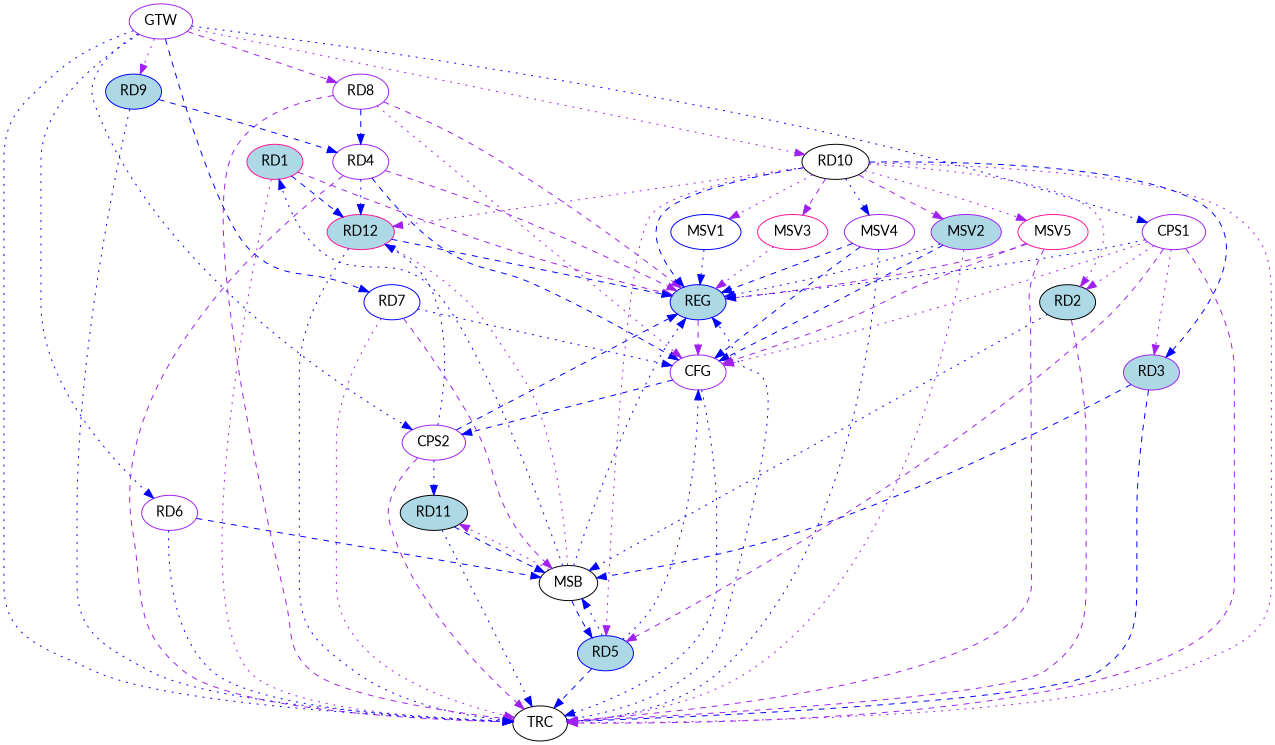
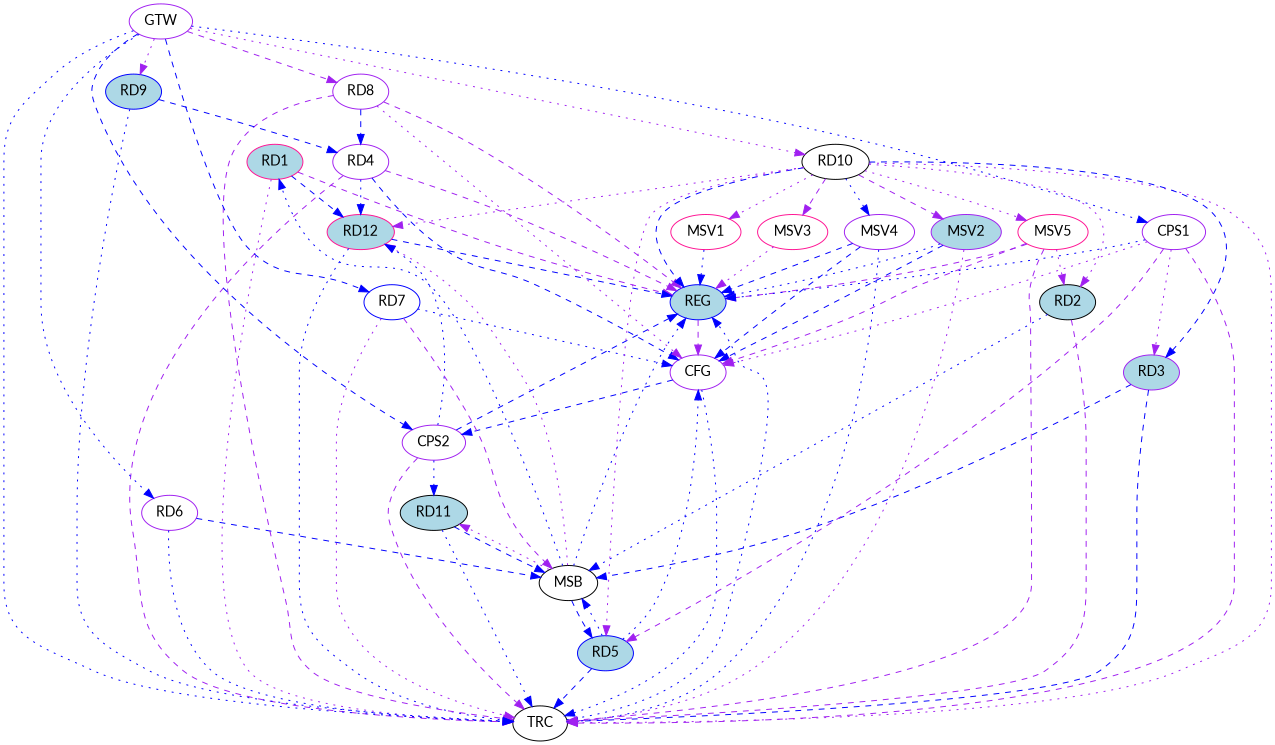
node "MSV1": color blue -> deeppink
edge "GTW" -> "CPS2": style dotted -> dashed
edge "CPS1" -> "RD2": now "MSV5" -> "RD2"
